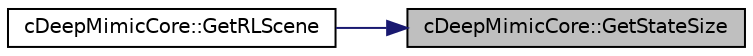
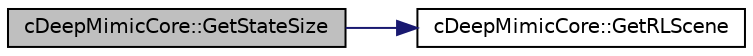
edge "cDeepMimicCore::GetRLScene" -> "cDeepMimicCore::GetStateSize": reversed
